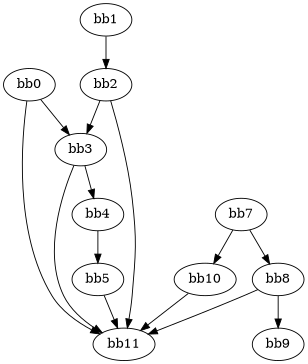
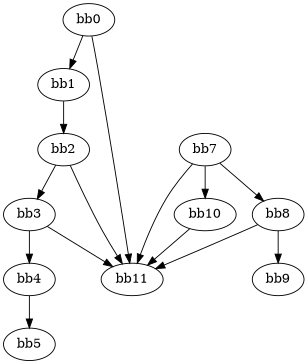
edge "bb0" -> "bb3": now "bb0" -> "bb1"
edge "bb5" -> "bb11": now "bb7" -> "bb11"
